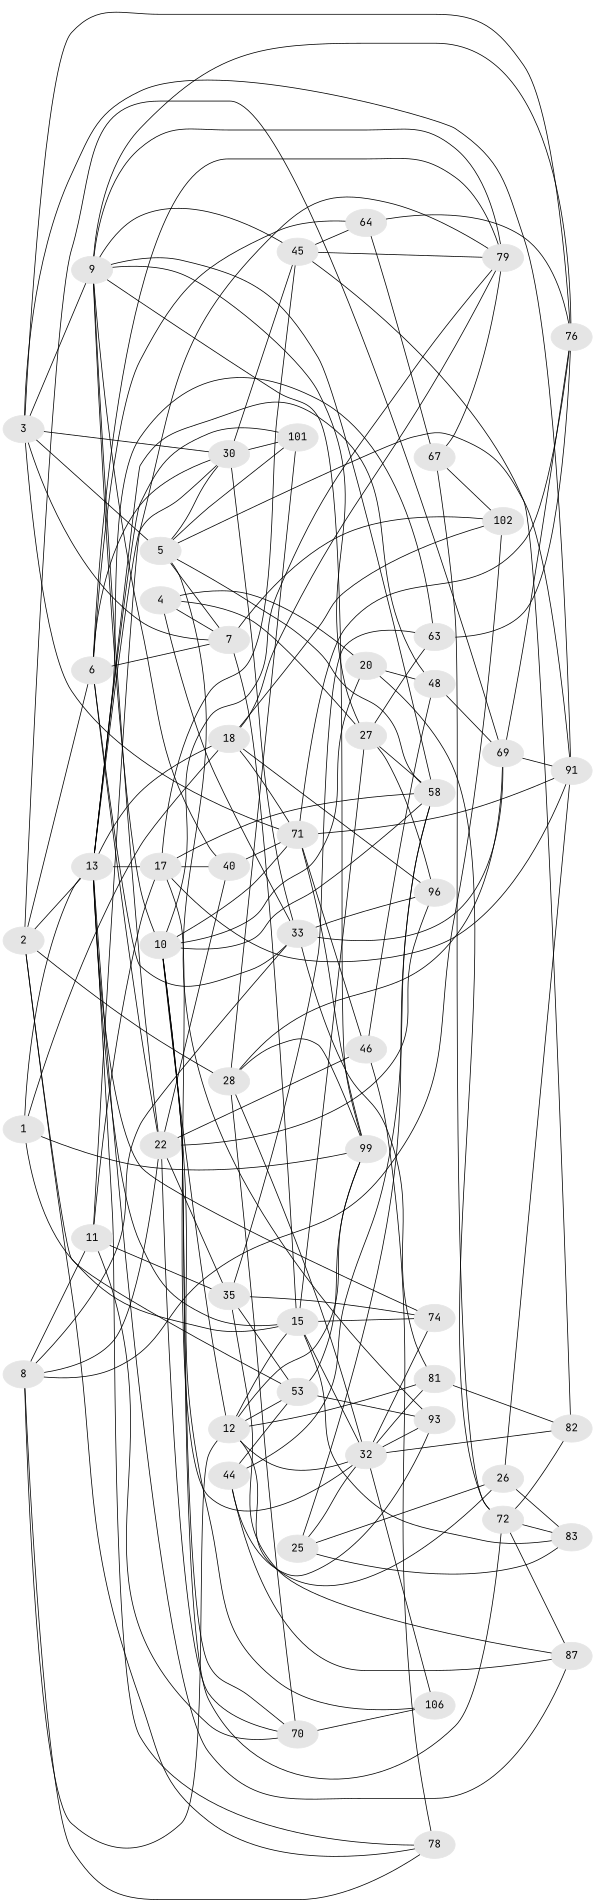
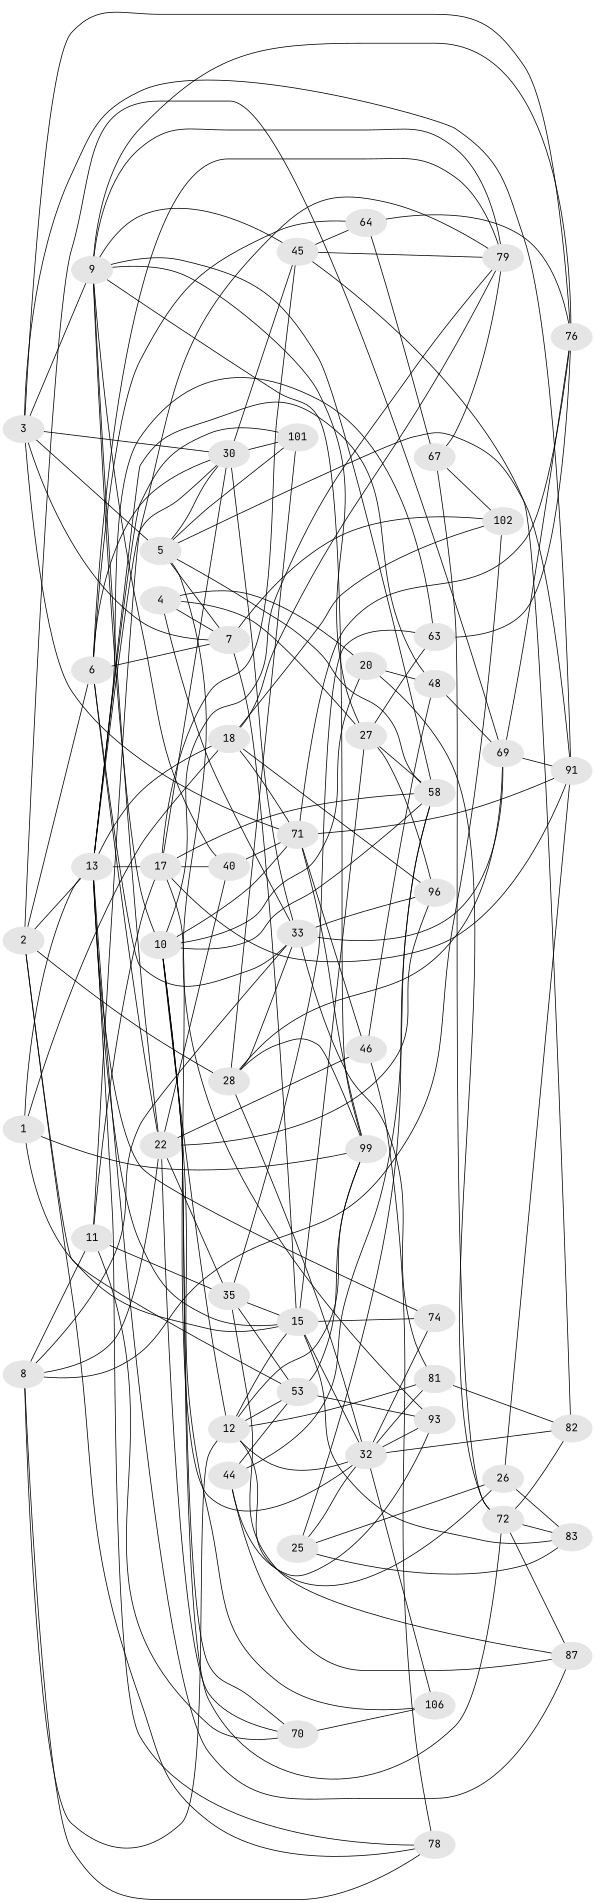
edge "30" -- "17": added
edge "35" -- "74": now "35" -- "15"
edge "28" -- "70": now "28" -- "33"
